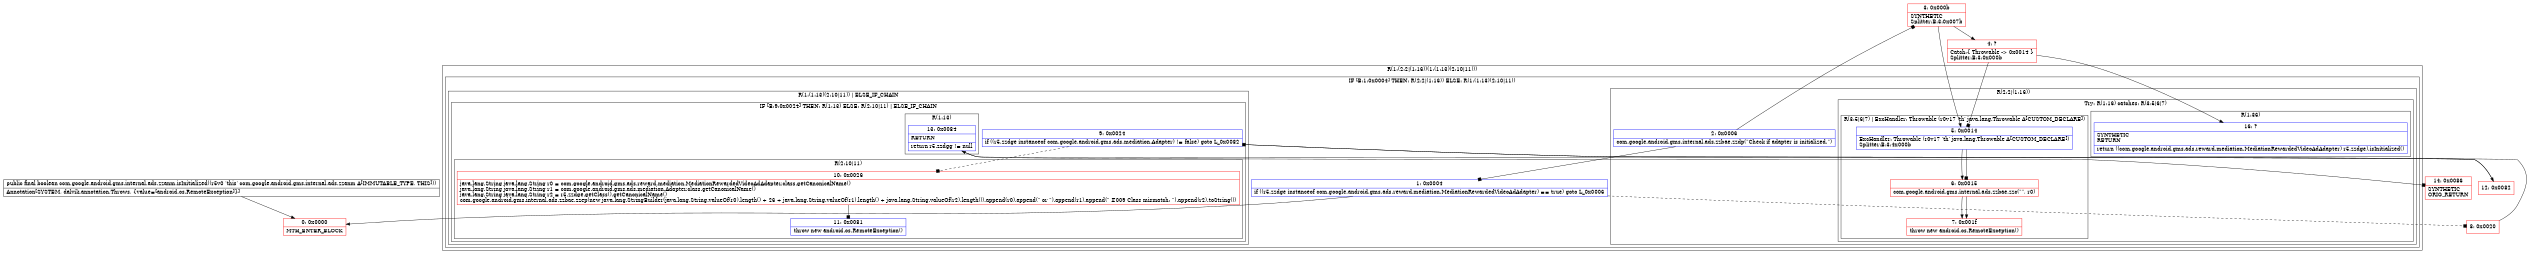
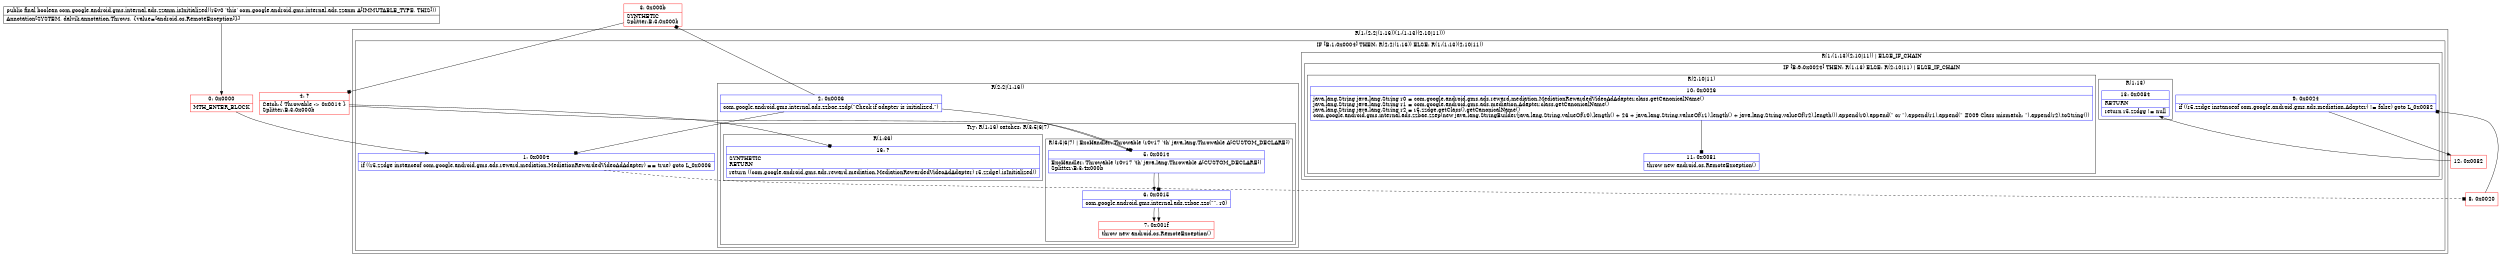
node "3: 0x000b": text "Splitter:B:3:0x007b" -> "Splitter:B:3:0x000b"
edge "3: 0x000b" -> "4: ?": arrowhead normal -> box
edge "3: 0x000b" -> "5: 0x0014": now "2: 0x0006" -> "5: 0x0014"
edge "4: ?" -> "16: ?": arrowhead normal -> box
edge "9: 0x0024" -> "10: 0x0026": removed
node "10: 0x0026": color red -> blue
node "6: 0x0015": color red -> blue
node "14: 0x0086": removed
edge "1: 0x0004" -> "0: 0x0000": reversed
